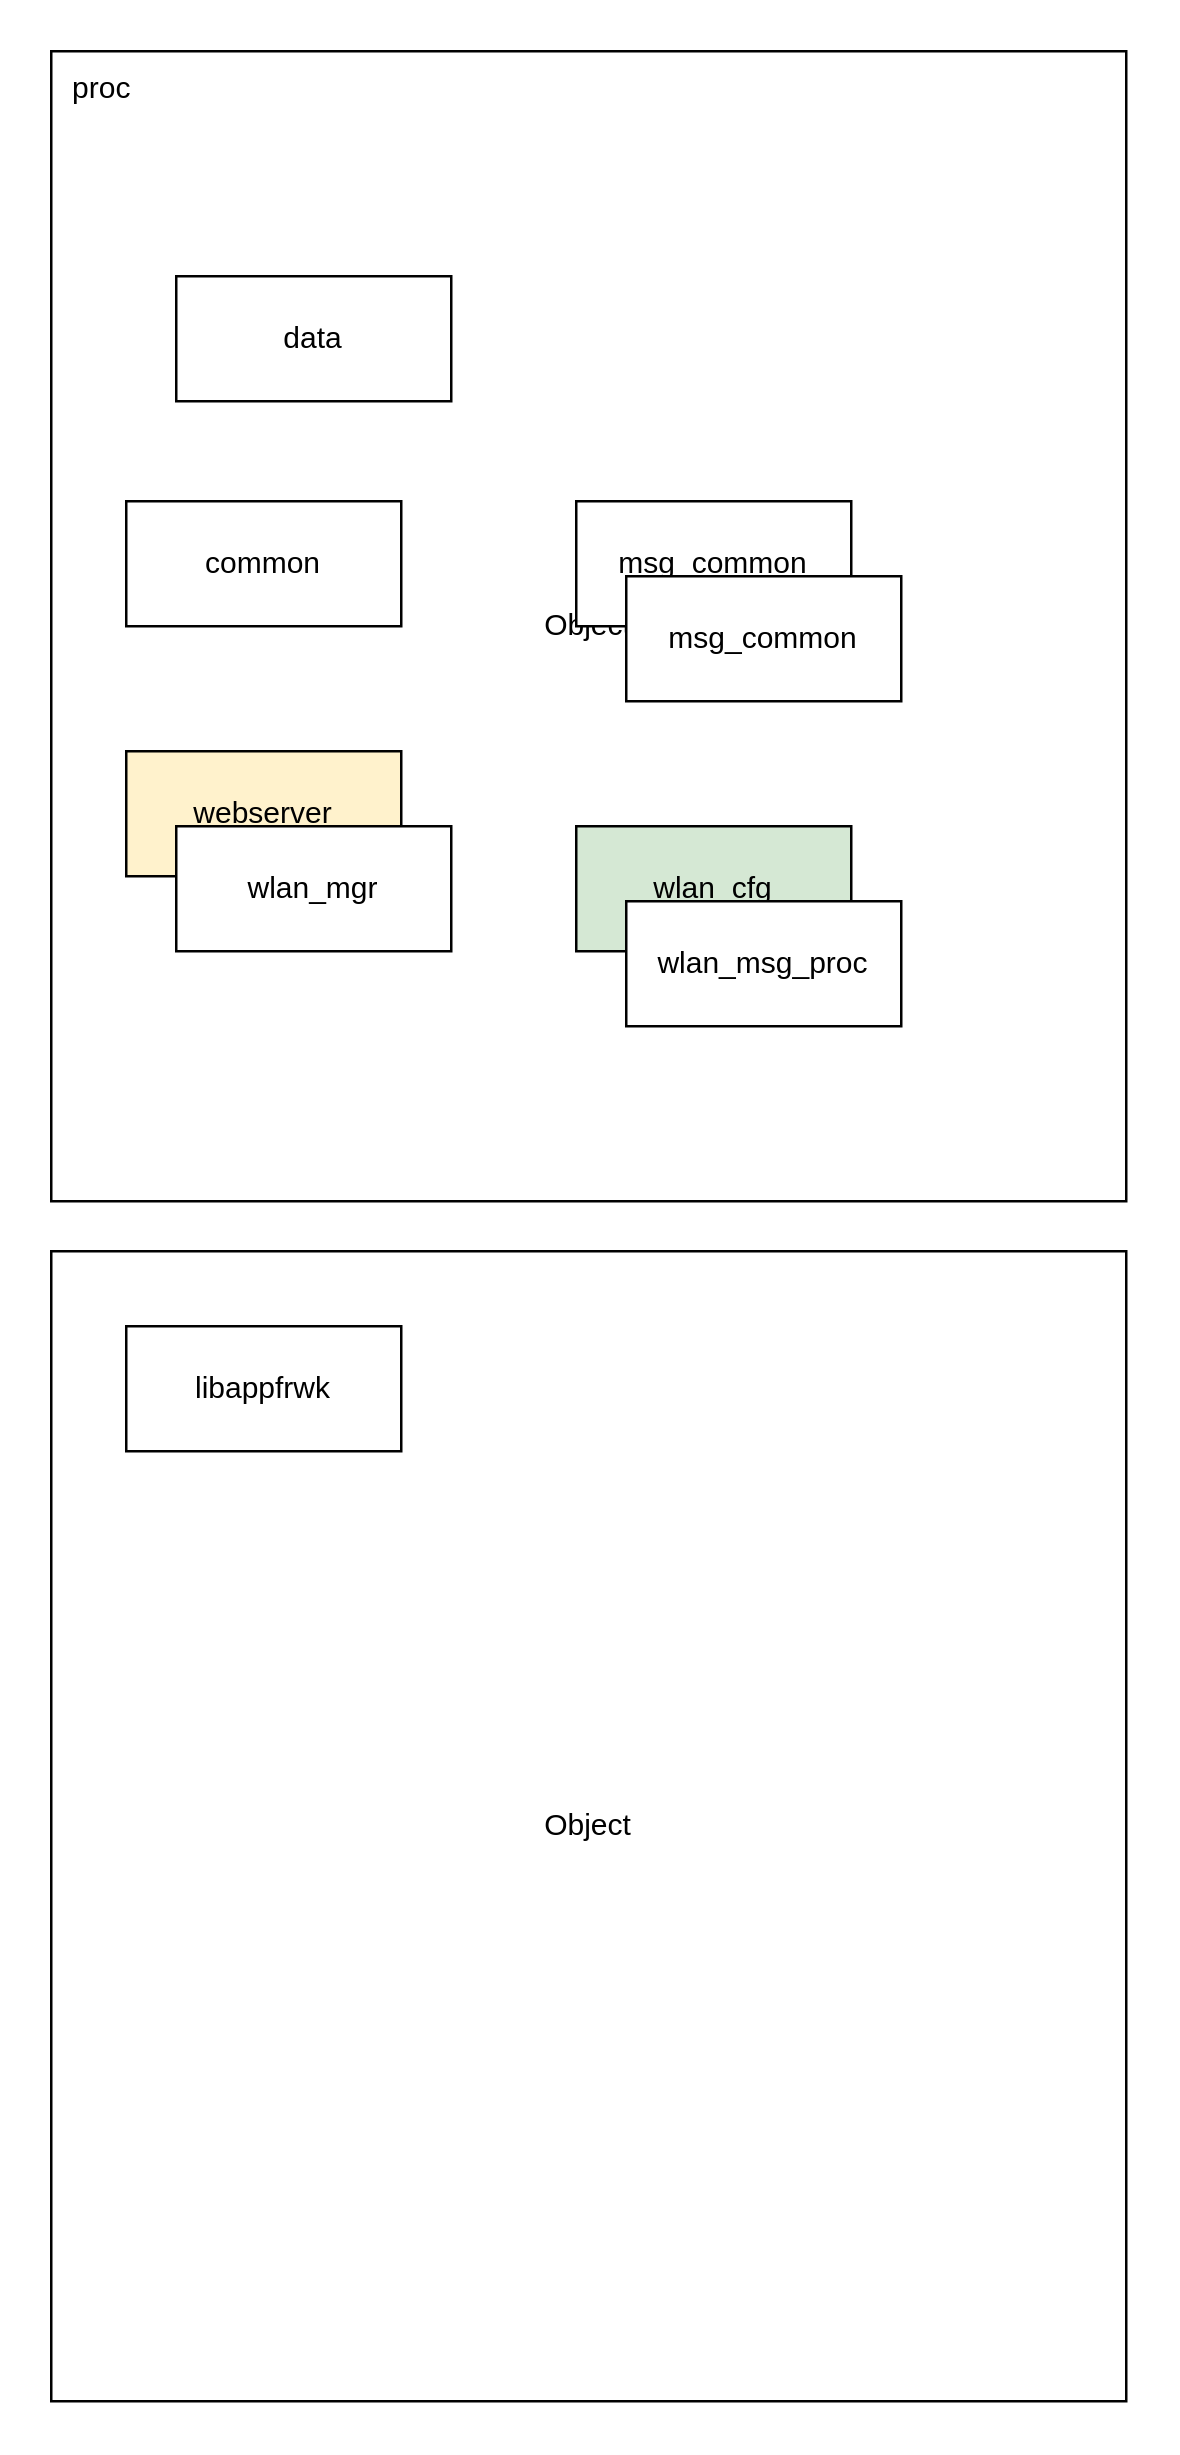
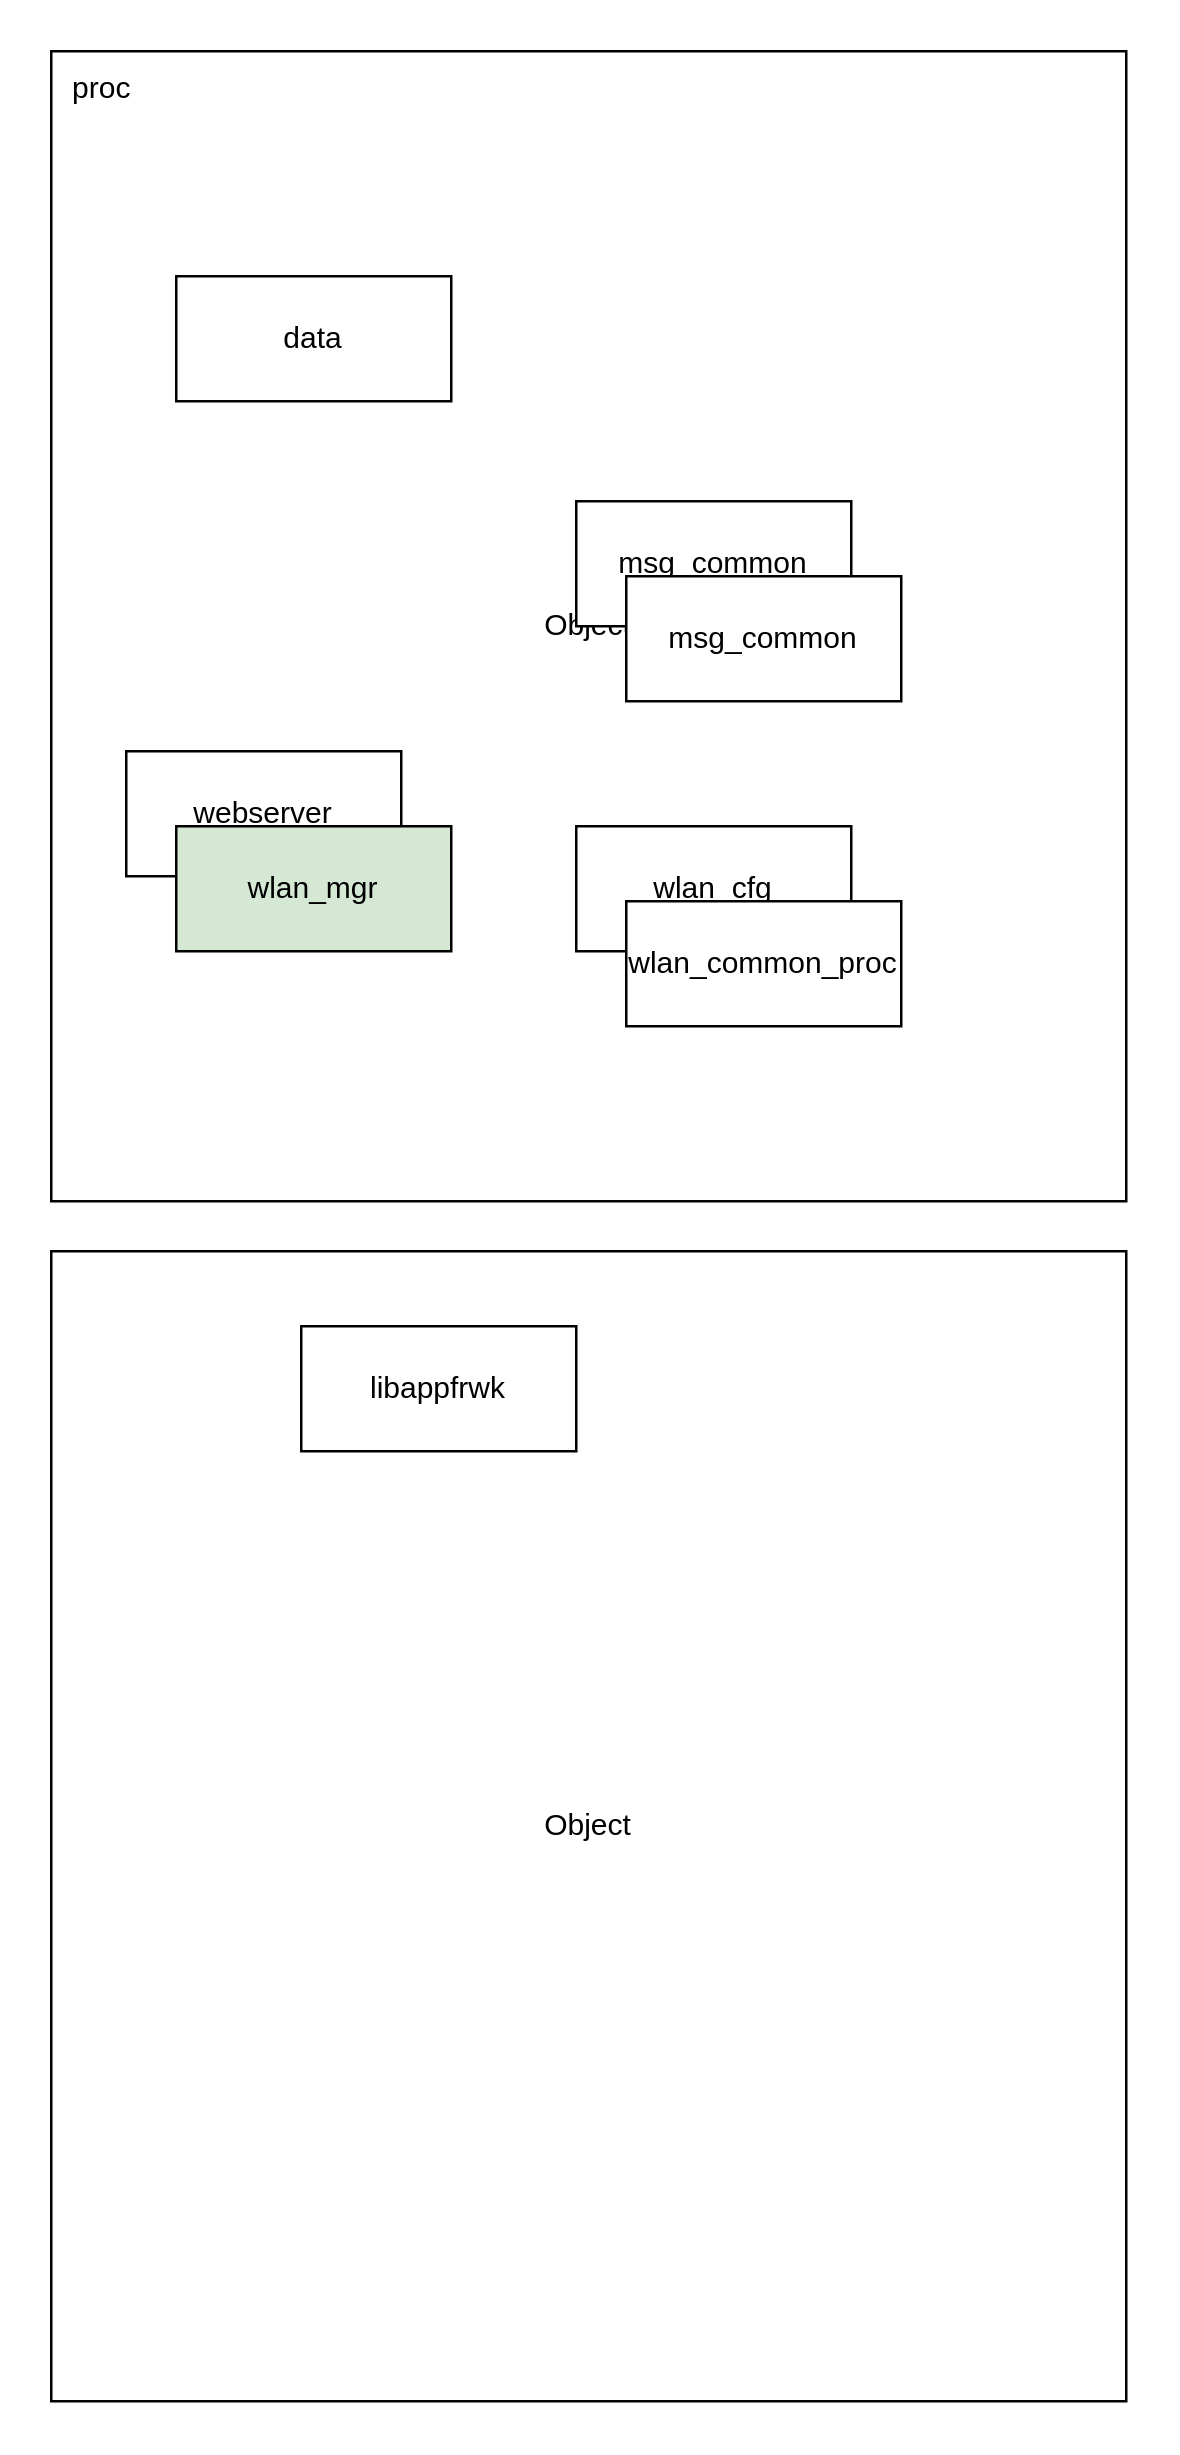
node "common": removed
node "webserver": fillcolor #fff2cc -> #ffffff
node "wlan_mgr": fillcolor #ffffff -> #d5e8d4
node "wlan_cfg": fillcolor #d5e8d4 -> #ffffff
node "wlan_msg_proc": label "wlan_msg_proc" -> "wlan_common_proc"
node "libappfrwk": moved (264, 1389) -> (439, 1389)
